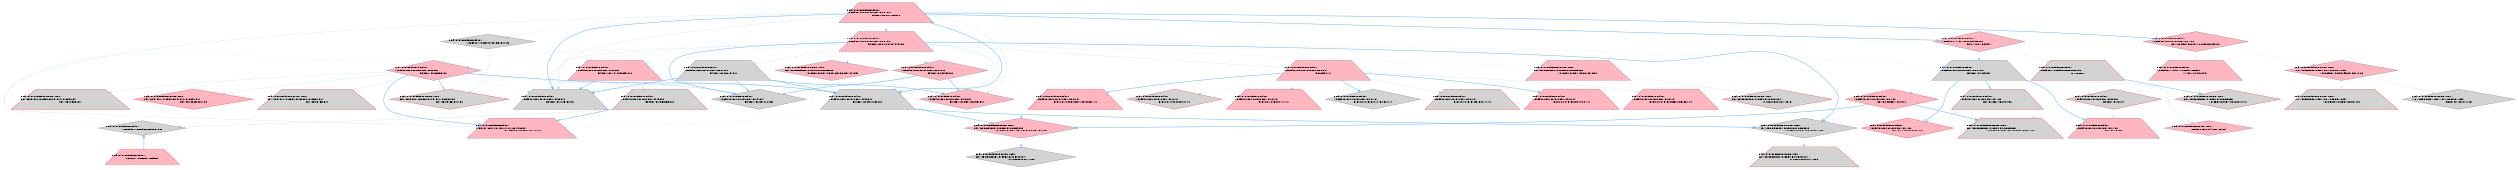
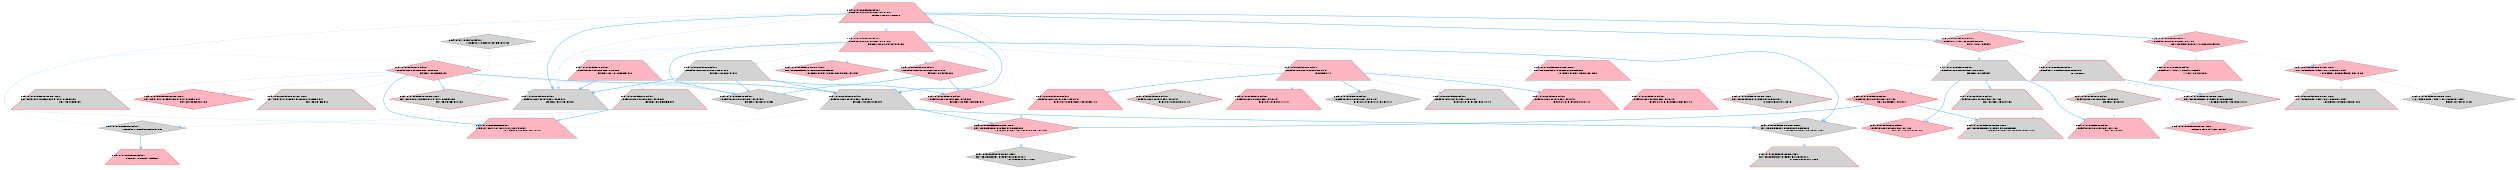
node "RPGMaker.Codebase.Editor. MapEditor.MapEditor.SaveEventMap": label "RPGMaker.Codebase.Editor. MapEditor.MapEditor.SaveEventMap" -> "RPGMaker.MapEditor.Editor. MapEditor.MapEditor.SaveEventMap"
edge "RPGMaker.Codebase.Editor. Hierarchy.Hierarchy.Refresh" -> "RPGMaker.Codebase.Editor. MapEditor.MapEditor.ReloadMaps": reversed
